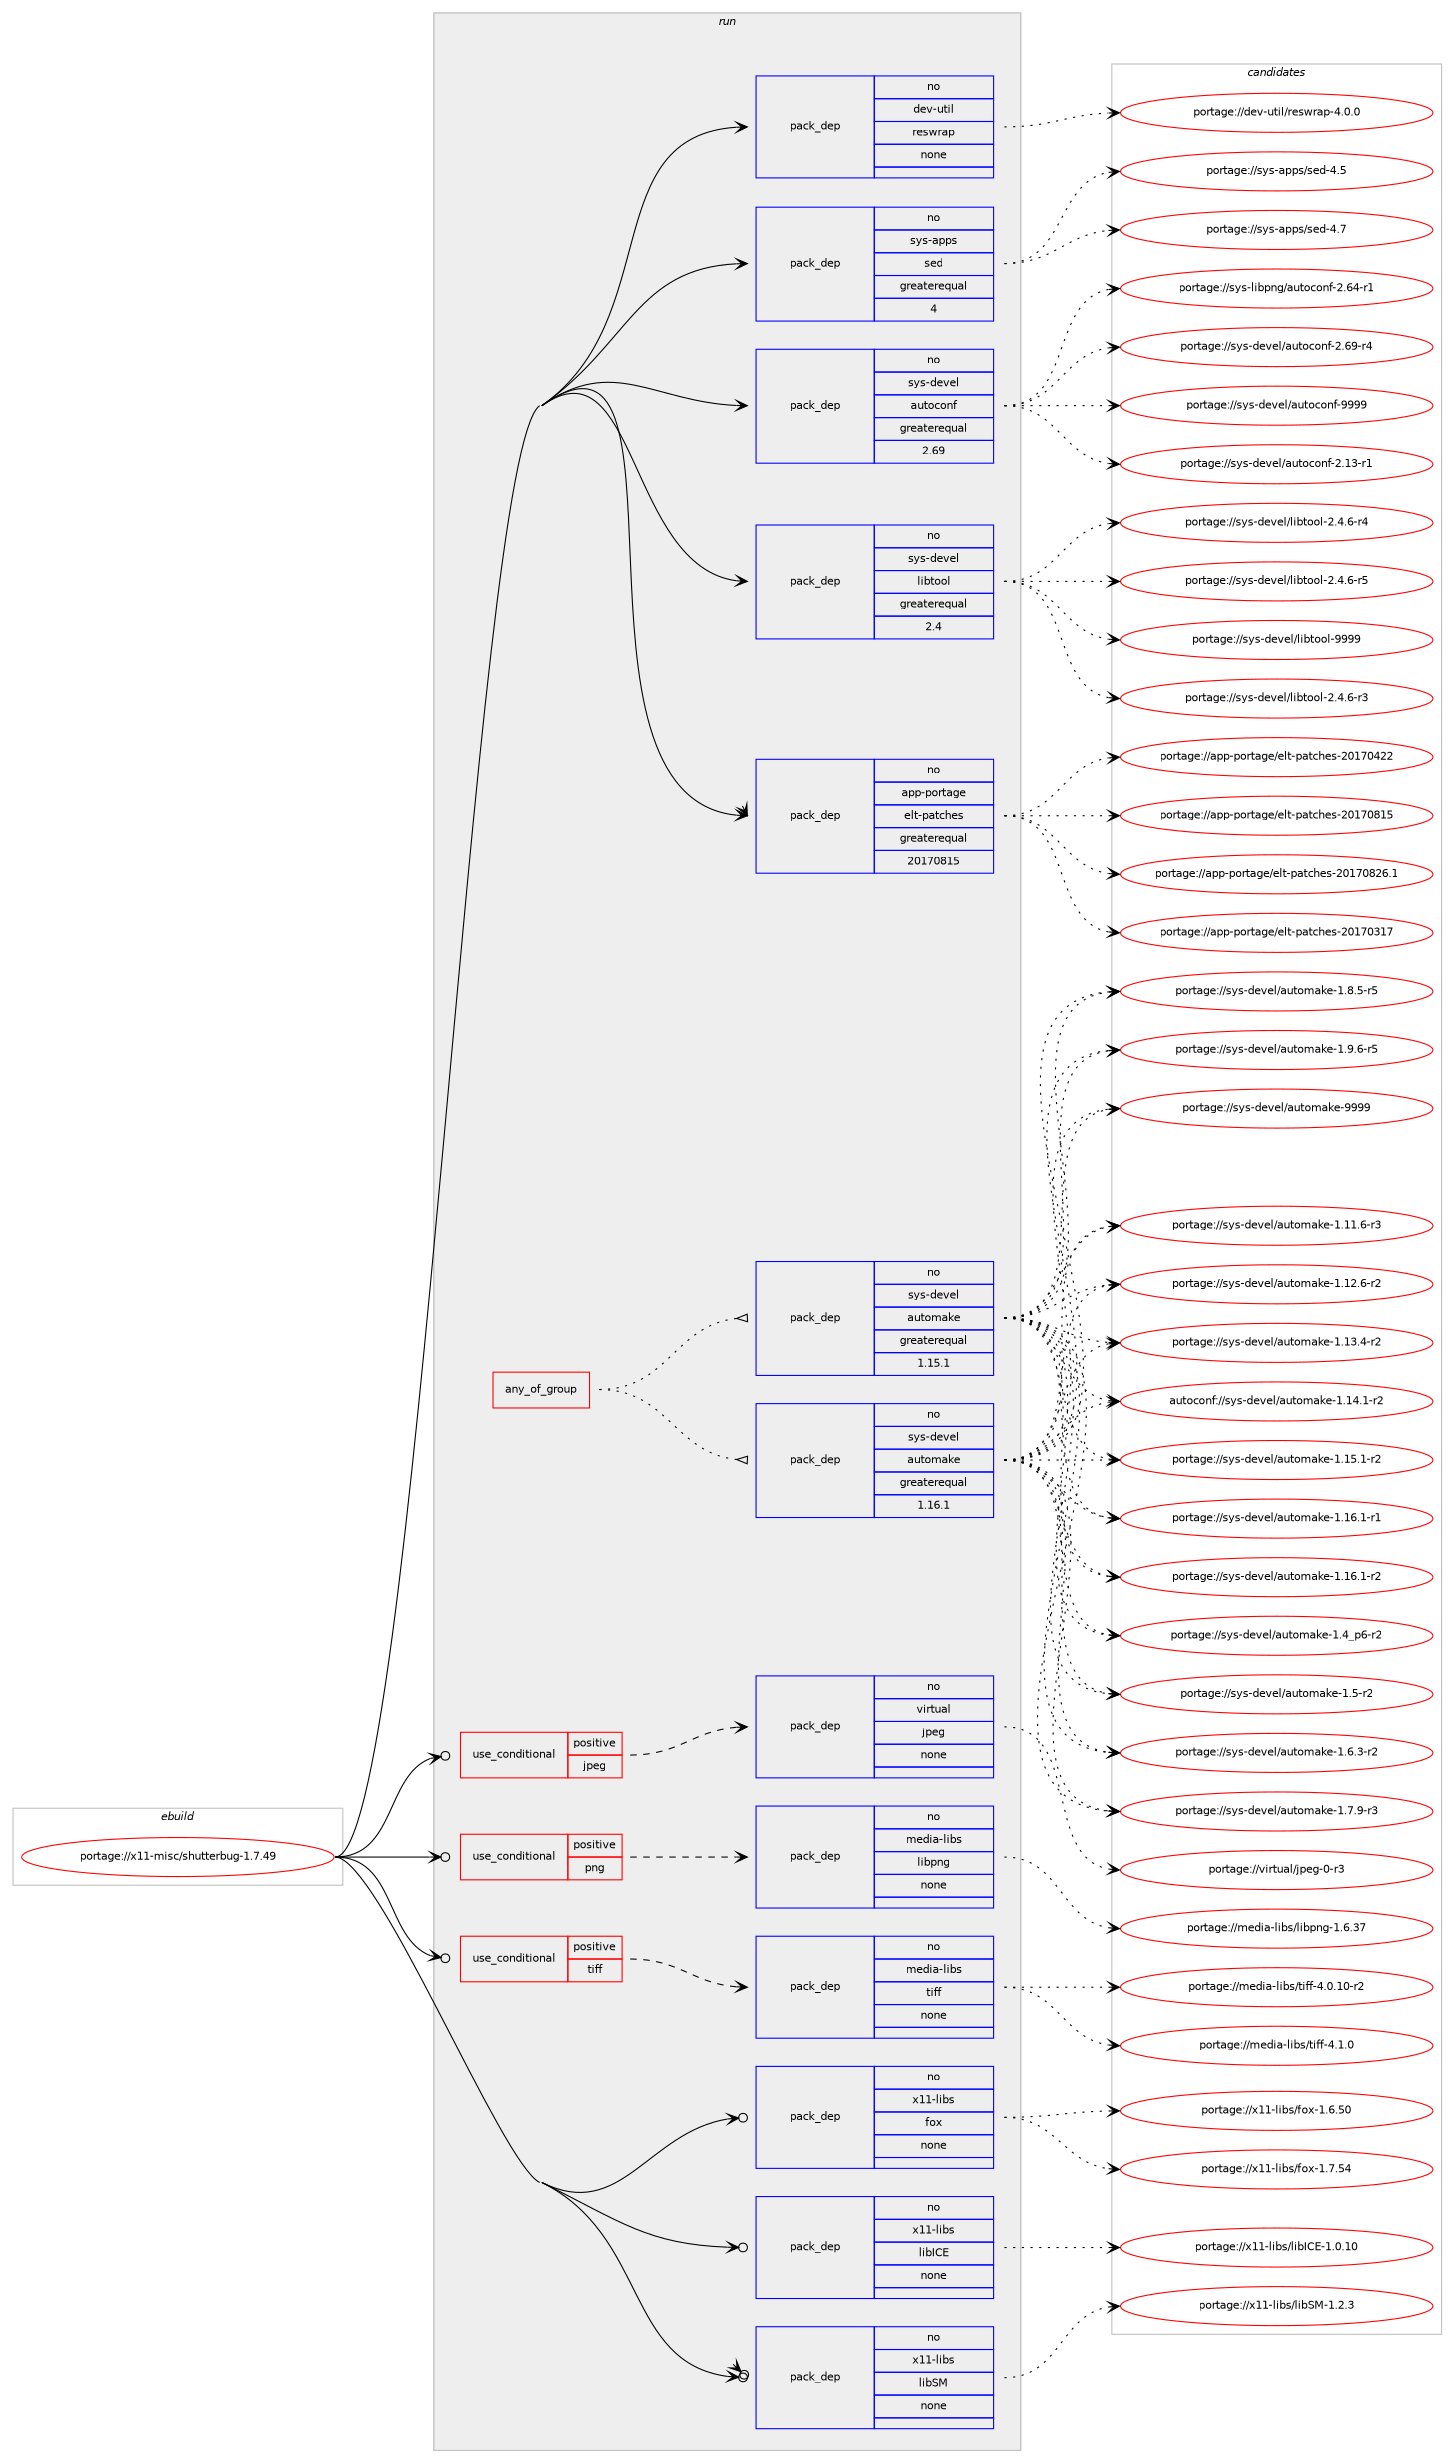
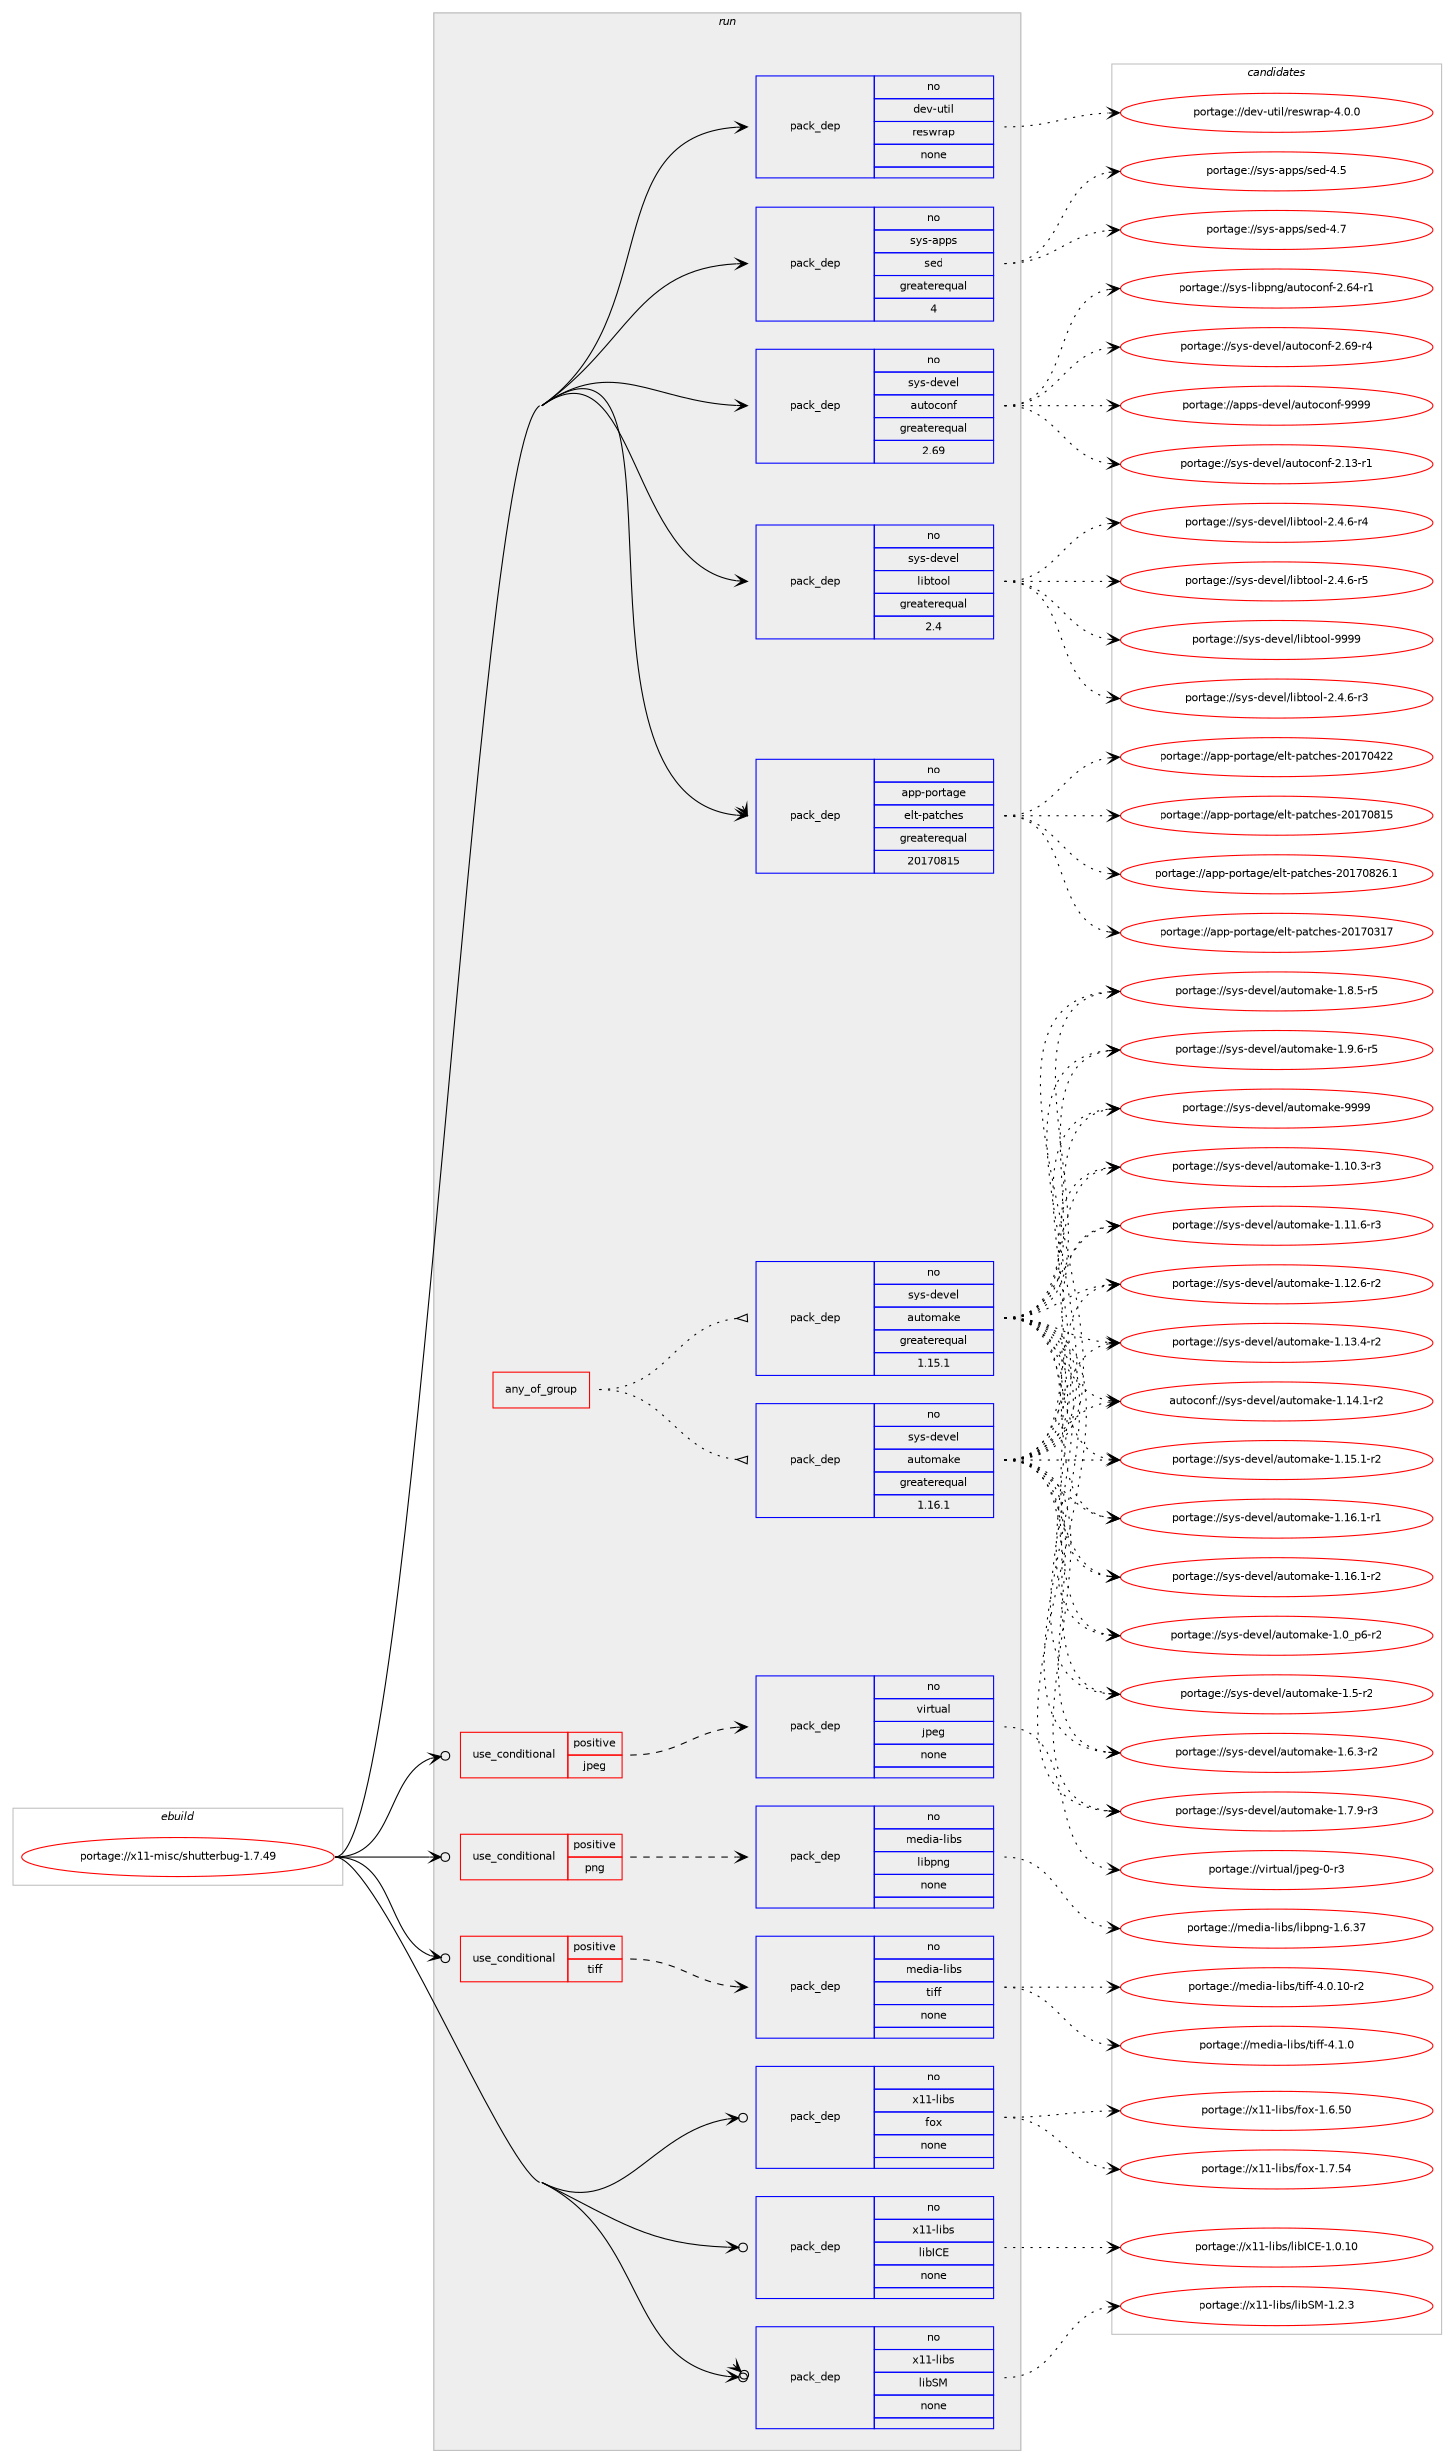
node "portage://sys-devel/autoconf-9999": label "portage://sys-devel/autoconf-9999" -> "portage://apps-devel/autoconf-9999"
node "portage://sys-devel/automake-1.10.3-r3": added
node "portage://sys-devel/automake-1.4_p6-r2": label "portage://sys-devel/automake-1.4_p6-r2" -> "portage://sys-devel/automake-1.0_p6-r2"
